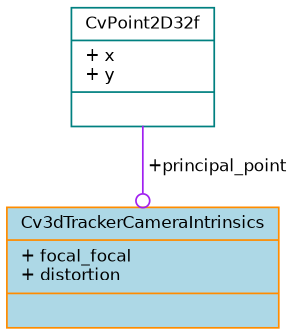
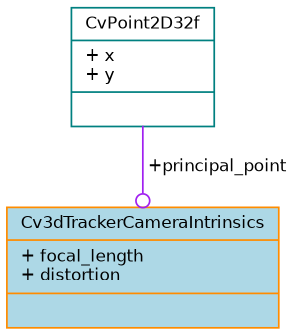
node "Cv3dTrackerCameraIntrinsics": text "+ focal_focal" -> "+ focal_length"
